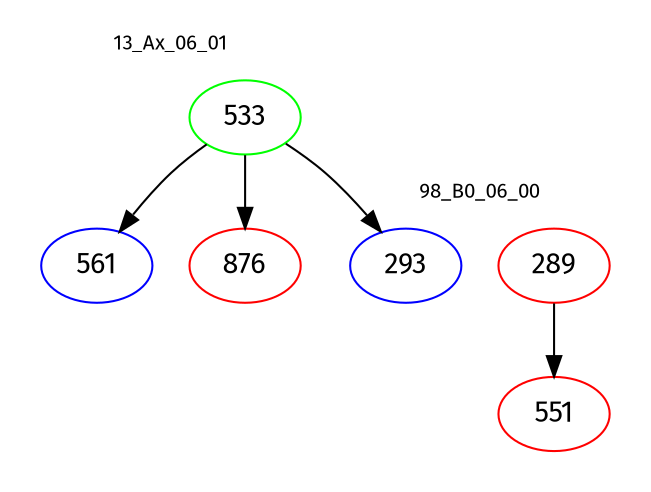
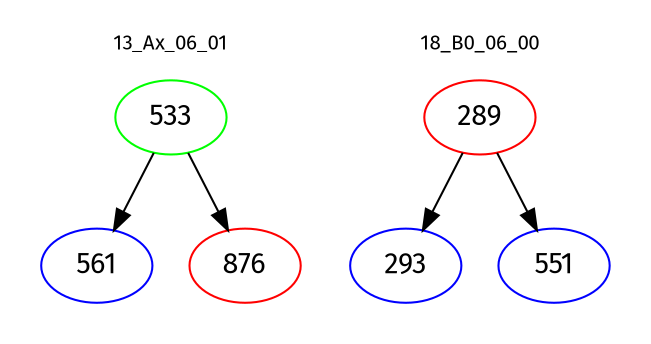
edge "533" -> "293": now "289" -> "293"
cluster "98_B0_06_00": label "98_B0_06_00" -> "18_B0_06_00"
node "551": color red -> blue
